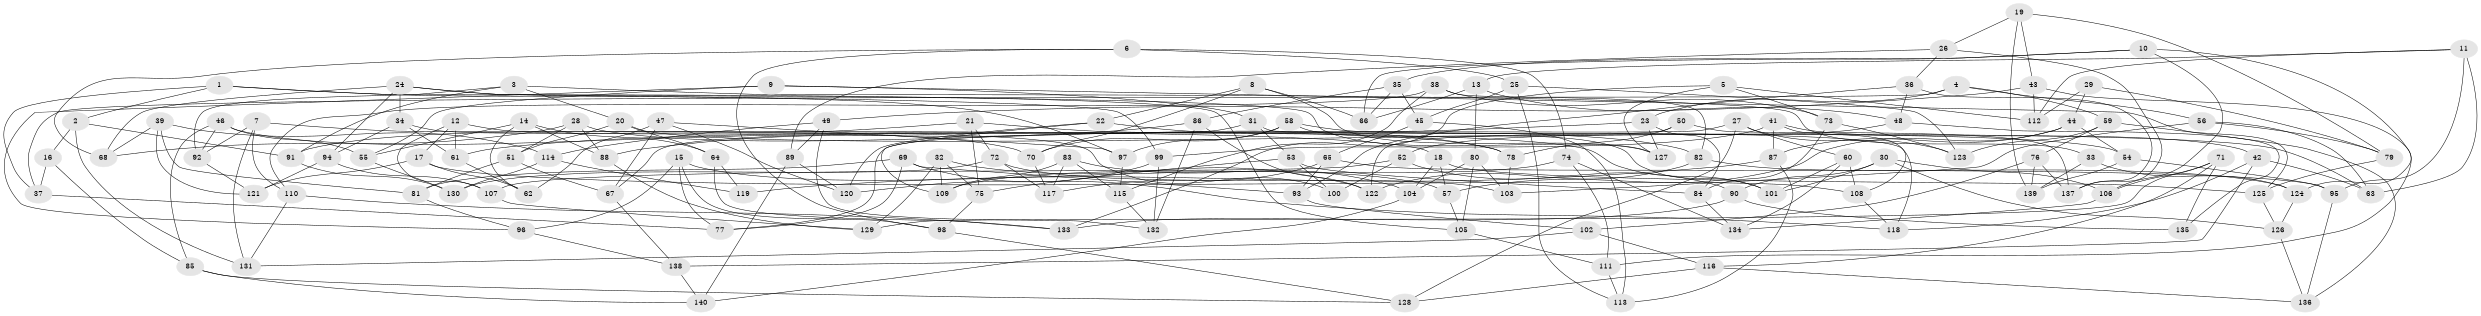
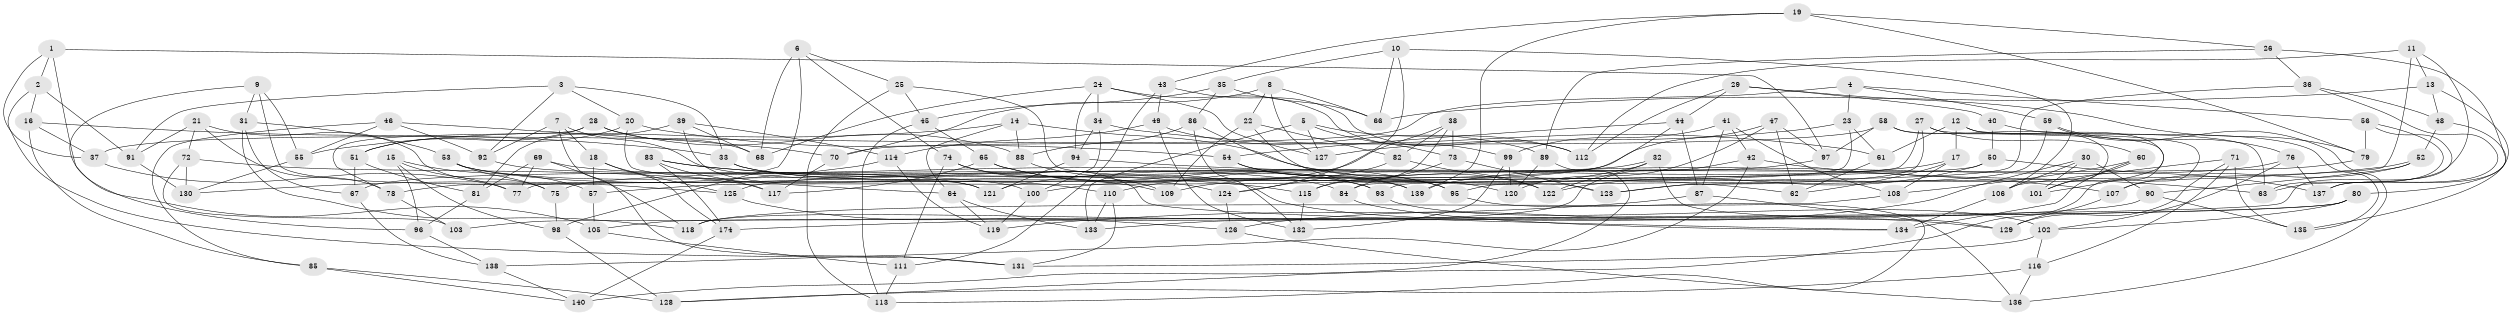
node "40": added
edge "16" -- "33": added
edge "80" -- "103": now "80" -- "102"
node "104": label "104" -> "174"
edge "100" -- "119": added
